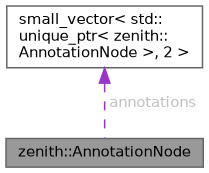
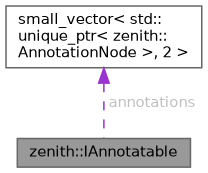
node "zenith::AnnotationNode": label "zenith::AnnotationNode" -> "zenith::IAnnotatable"
